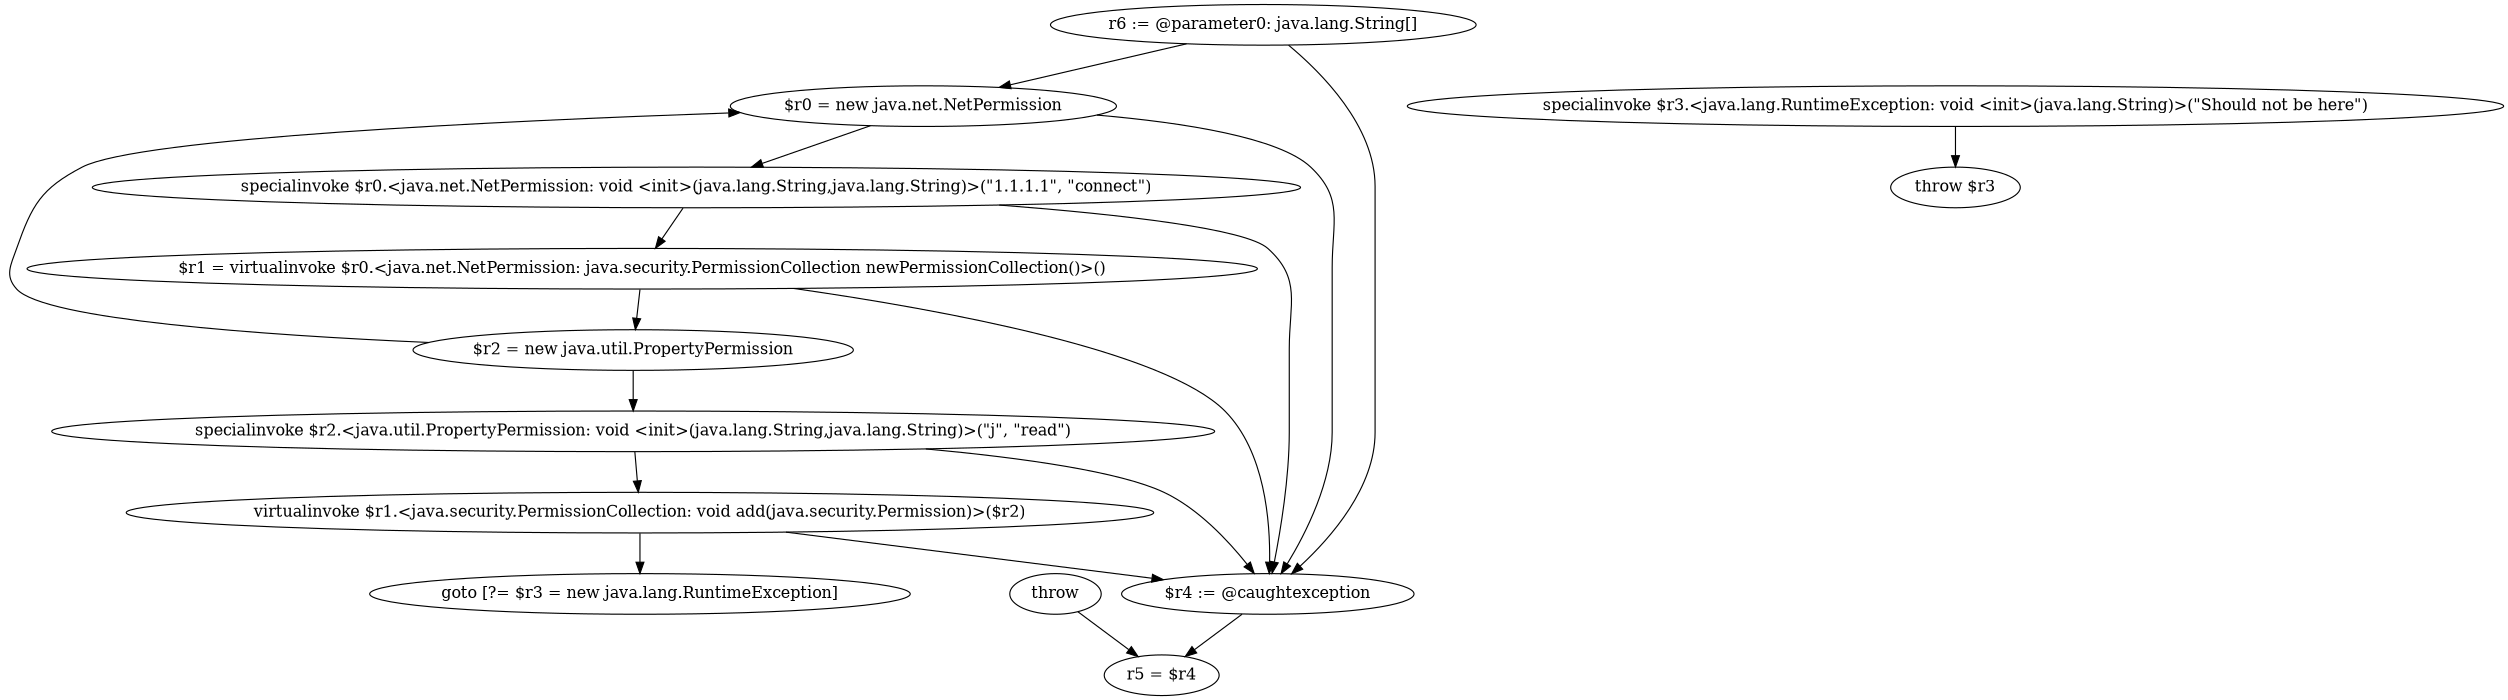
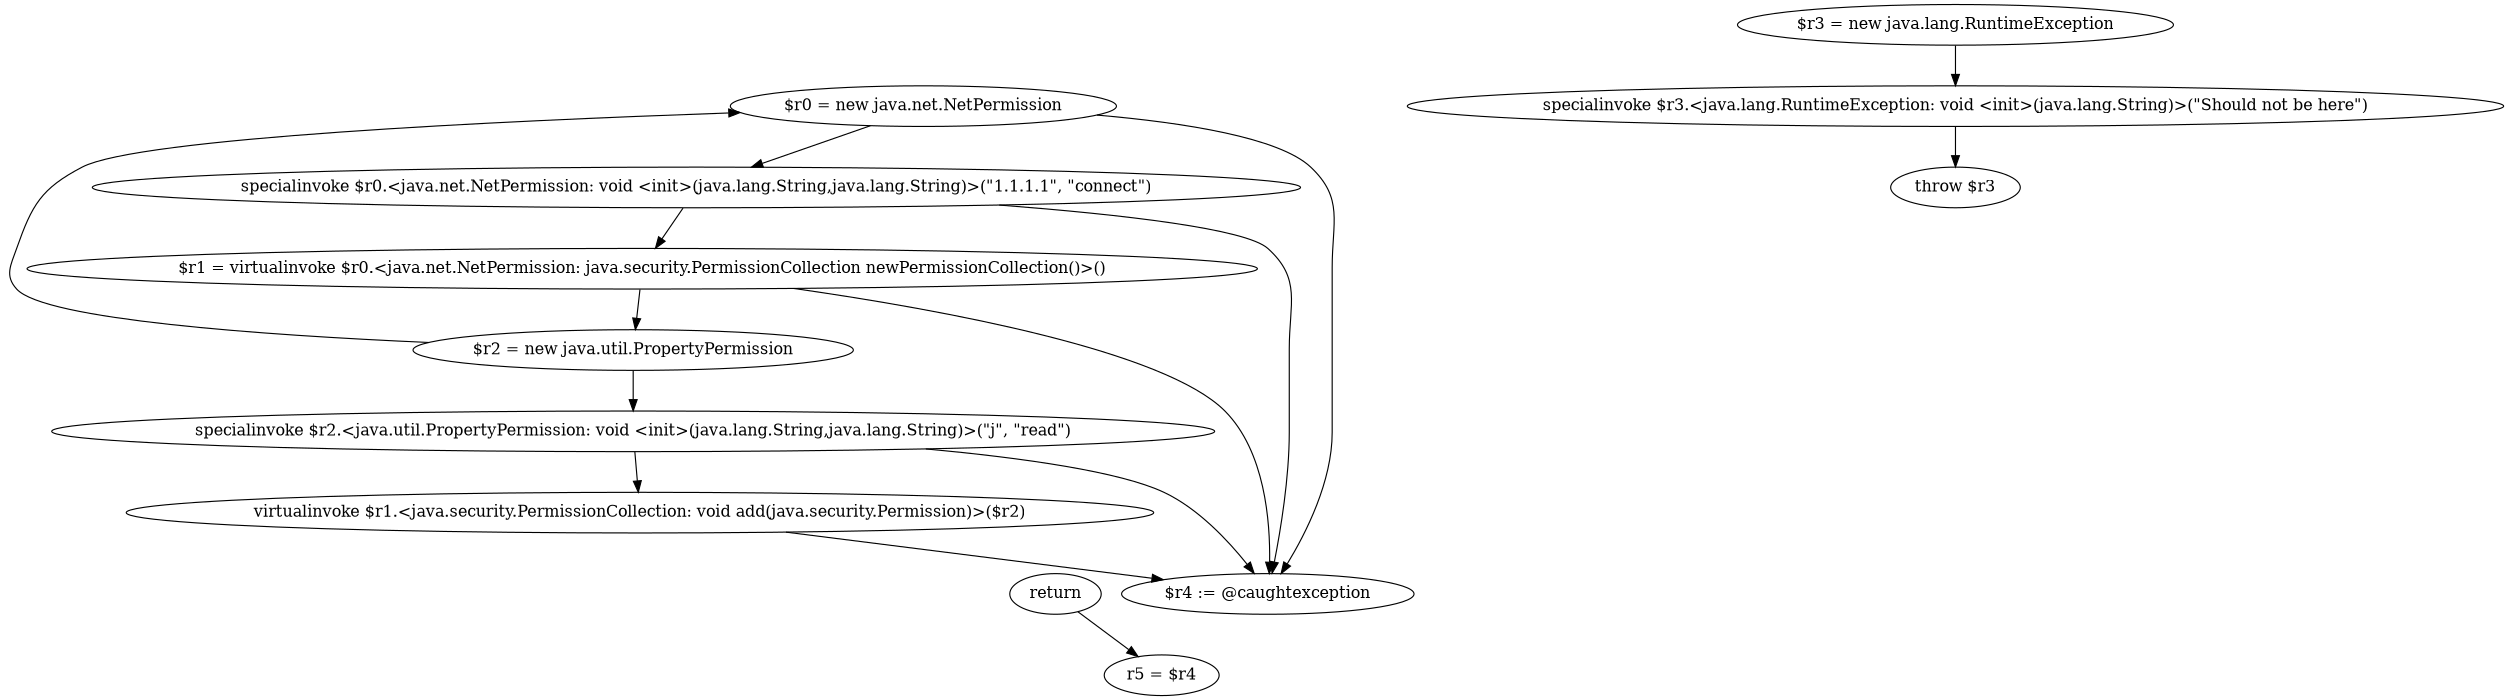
node "r6 := @parameter0: java.lang.String[]": removed
node "$r3 = new java.lang.RuntimeException": added
node "goto [?= $r3 = new java.lang.RuntimeException]": removed
node "throw": label "throw" -> "return"
edge "$r4 := @caughtexception" -> "r5 = $r4": removed
